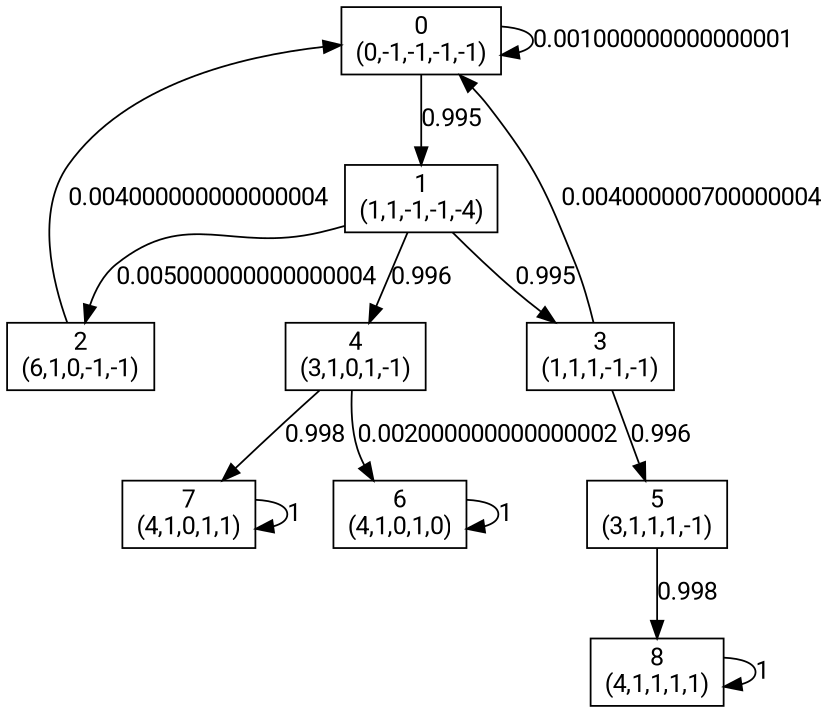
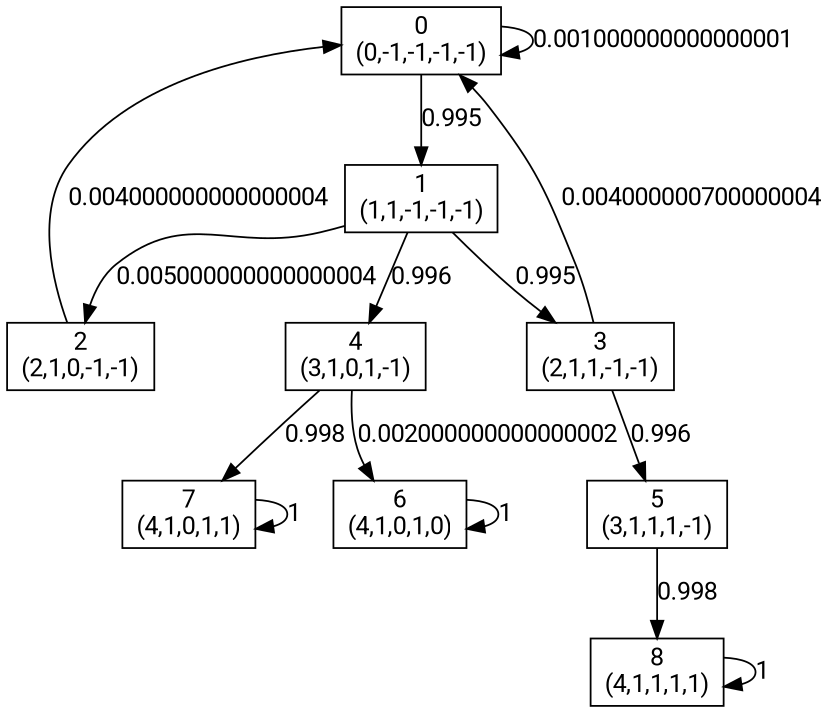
node "1 (1,1,-1,-1,-4)": label "1 (1,1,-1,-1,-4)" -> "1 (1,1,-1,-1,-1)"
node "2 (6,1,0,-1,-1)": label "2 (6,1,0,-1,-1)" -> "2 (2,1,0,-1,-1)"
node "3 (1,1,1,-1,-1)": label "3 (1,1,1,-1,-1)" -> "3 (2,1,1,-1,-1)"
